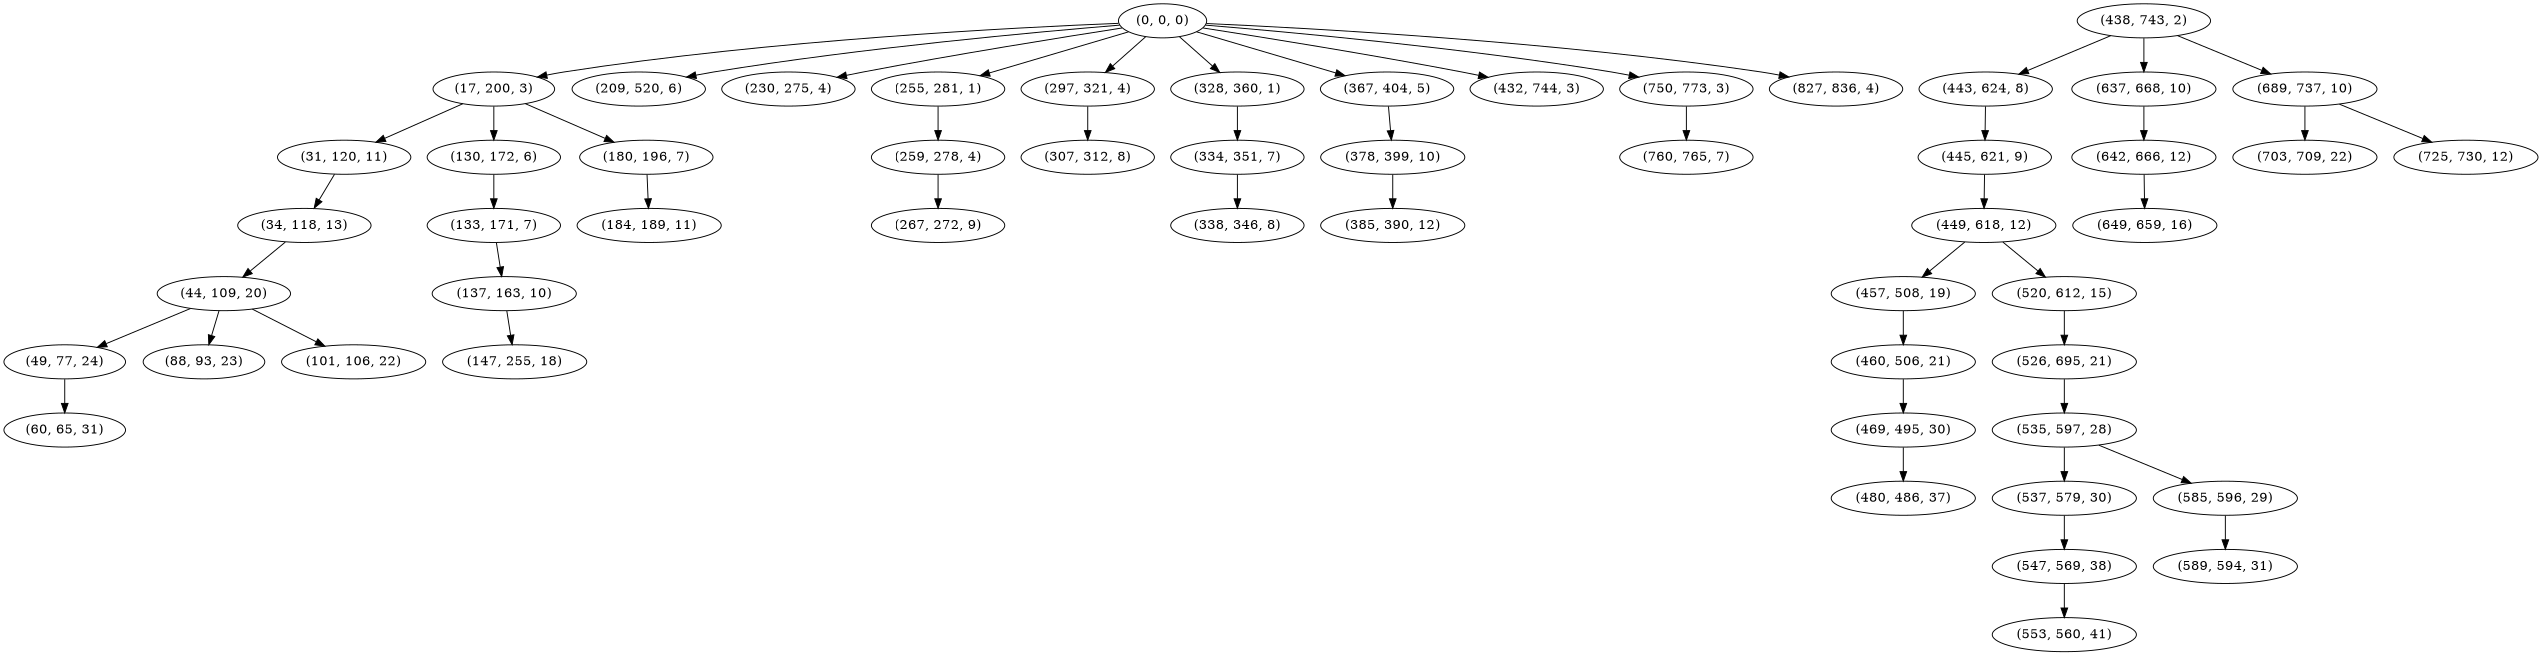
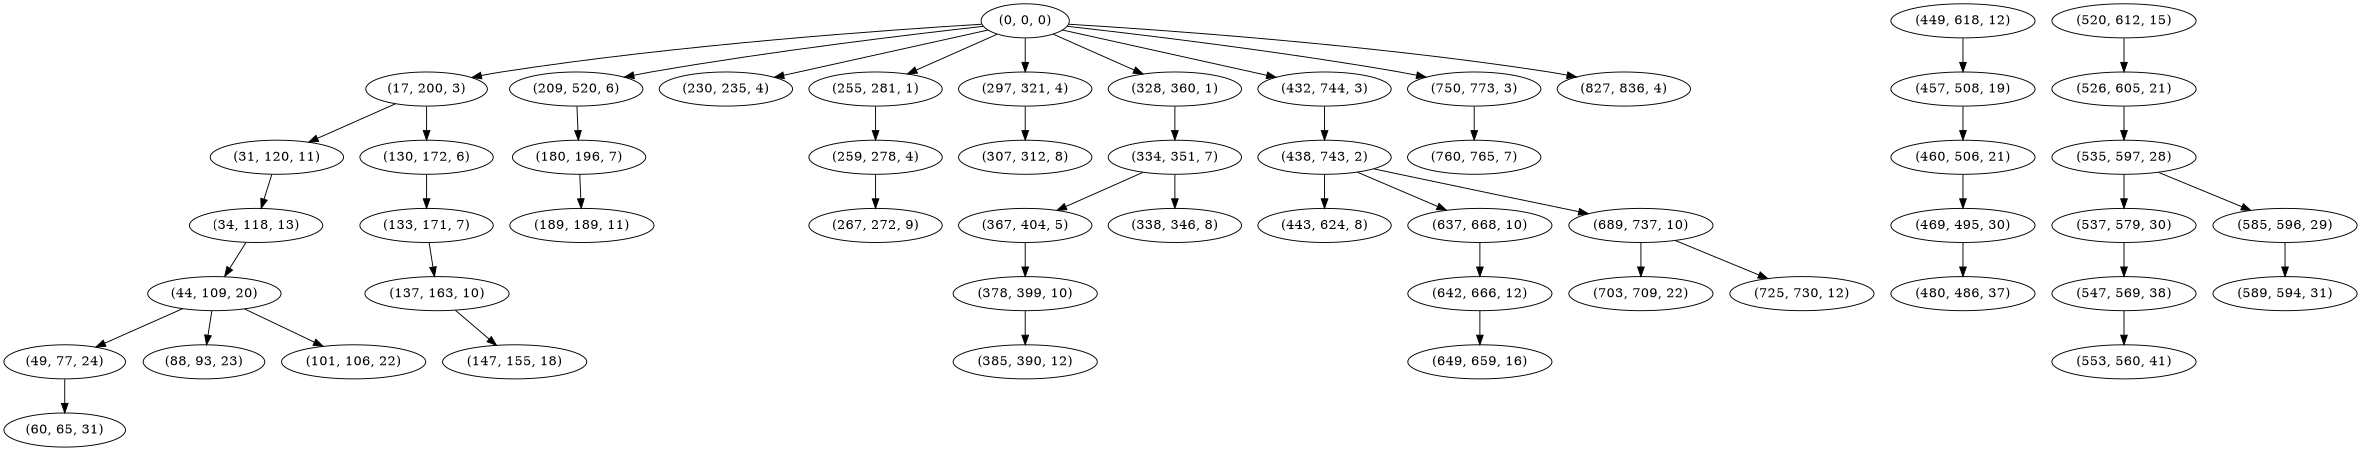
edge "(0, 0, 0)" -> "(367, 404, 5)": now "(334, 351, 7)" -> "(367, 404, 5)"
node "(230, 275, 4)": label "(230, 275, 4)" -> "(230, 235, 4)"
edge "(432, 744, 3)" -> "(438, 743, 2)": added
edge "(17, 200, 3)" -> "(180, 196, 7)": now "(209, 520, 6)" -> "(180, 196, 7)"
node "(445, 621, 9)": removed
node "(184, 189, 11)": label "(184, 189, 11)" -> "(189, 189, 11)"
edge "(449, 618, 12)" -> "(520, 612, 15)": removed
node "(147, 255, 18)": label "(147, 255, 18)" -> "(147, 155, 18)"
node "(526, 695, 21)": label "(526, 695, 21)" -> "(526, 605, 21)"
